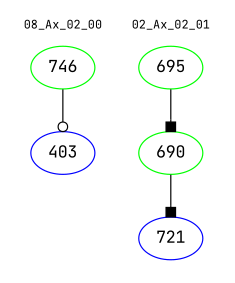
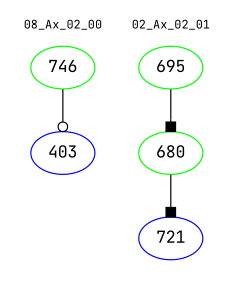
node "690": label "690" -> "680"
